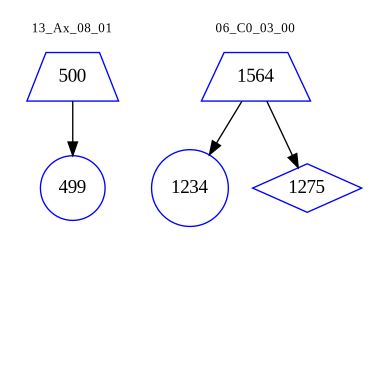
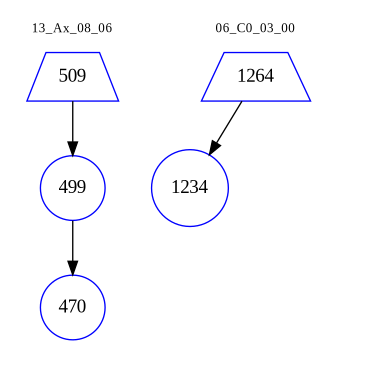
cluster "13_Ax_08_01": label "13_Ax_08_01" -> "13_Ax_08_06"
node "500": label "500" -> "509"
node "1564": label "1564" -> "1264"
node "1275": removed
node "470": added
